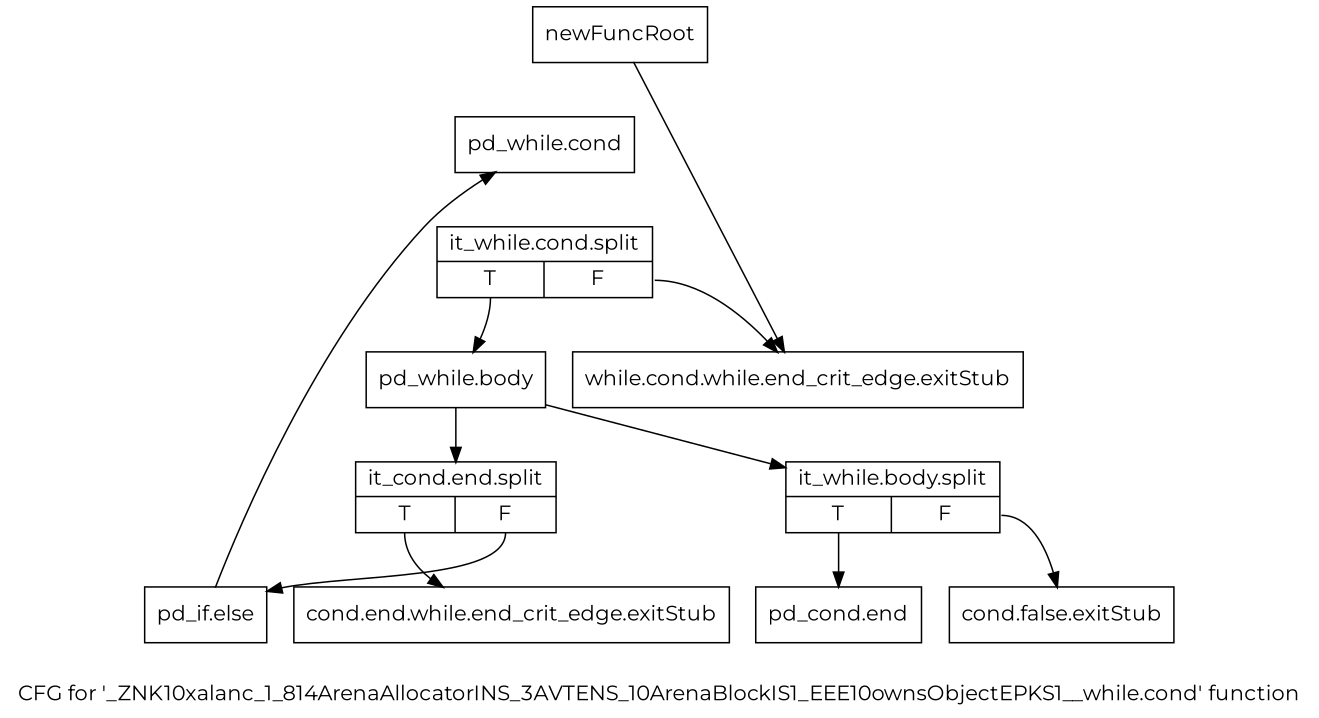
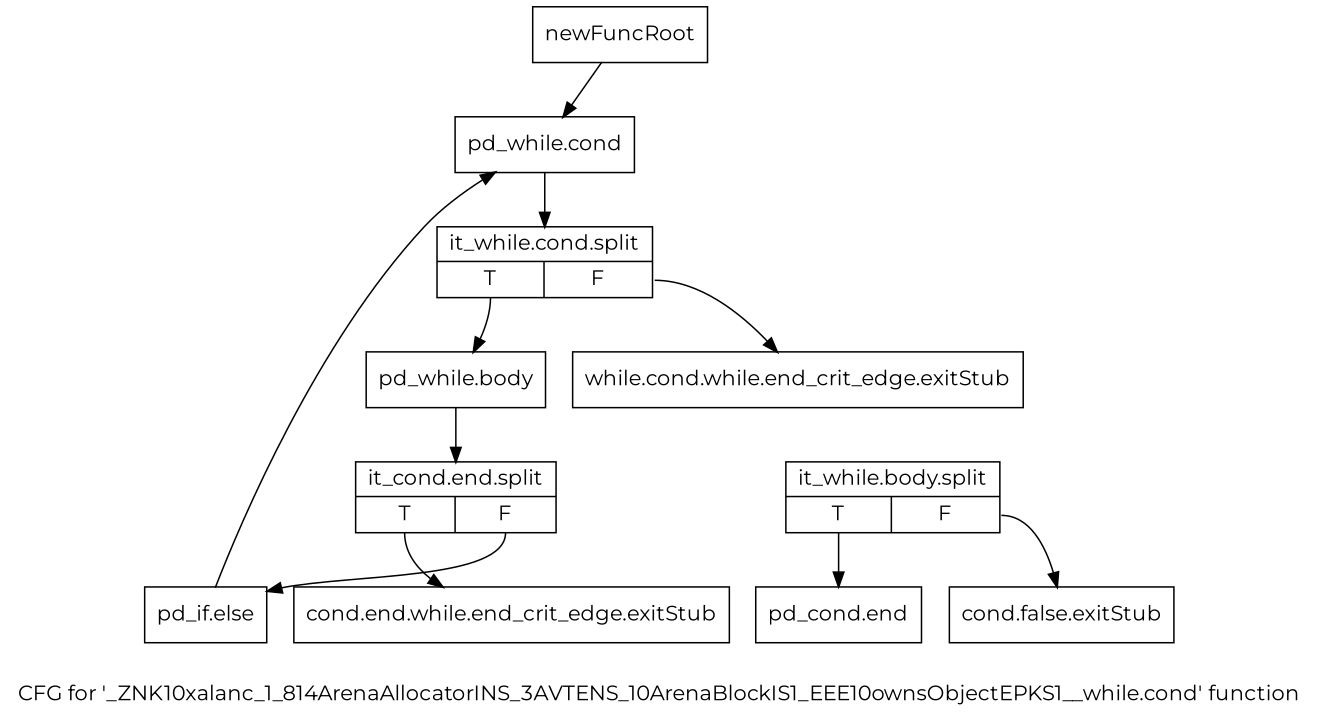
edge "pd_while.cond" -> "it_while.cond.split": added
edge "newFuncRoot" -> "while.cond.while.end_crit_edge.exitStub": now "newFuncRoot" -> "pd_while.cond"
edge "pd_while.body" -> "it_while.body.split": removed
